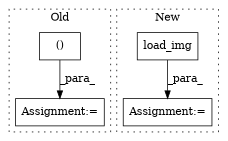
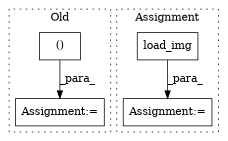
cluster "New": label "New" -> "Assignment"
